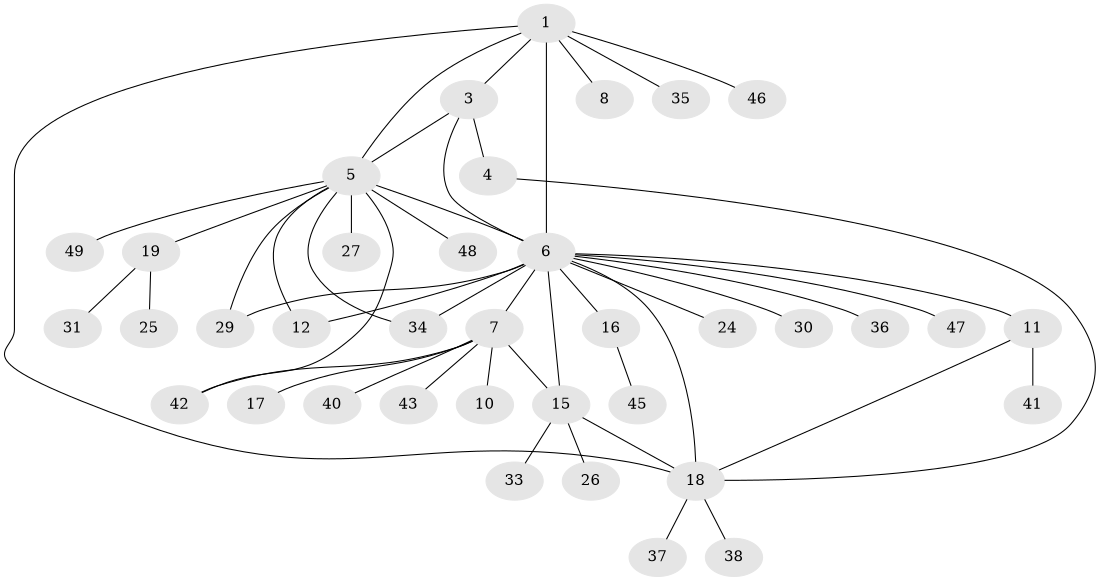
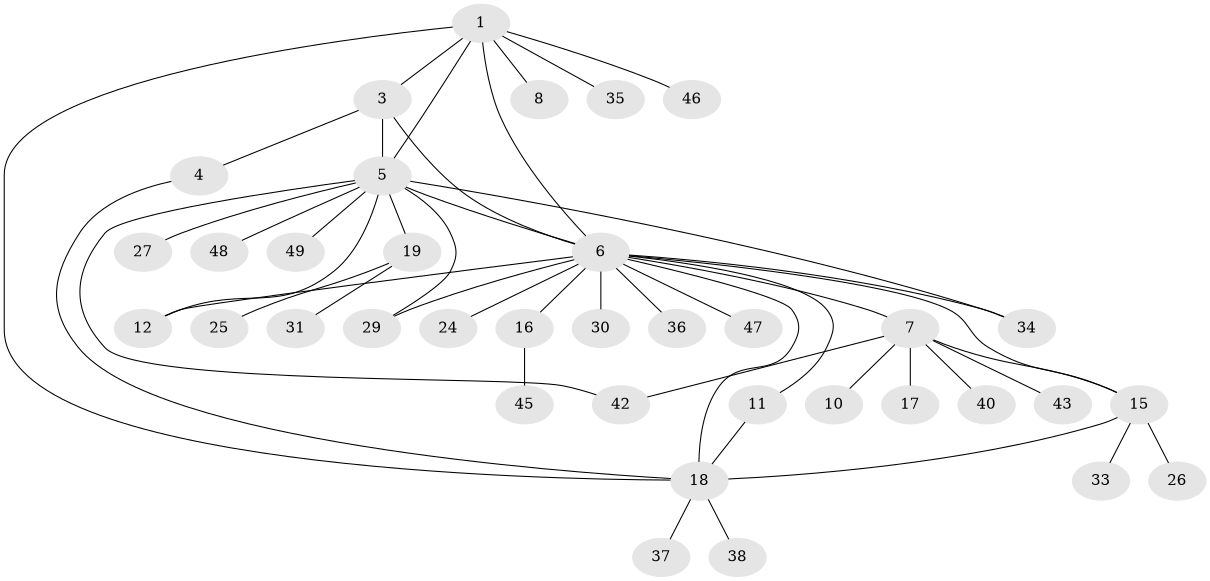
node "41": removed
